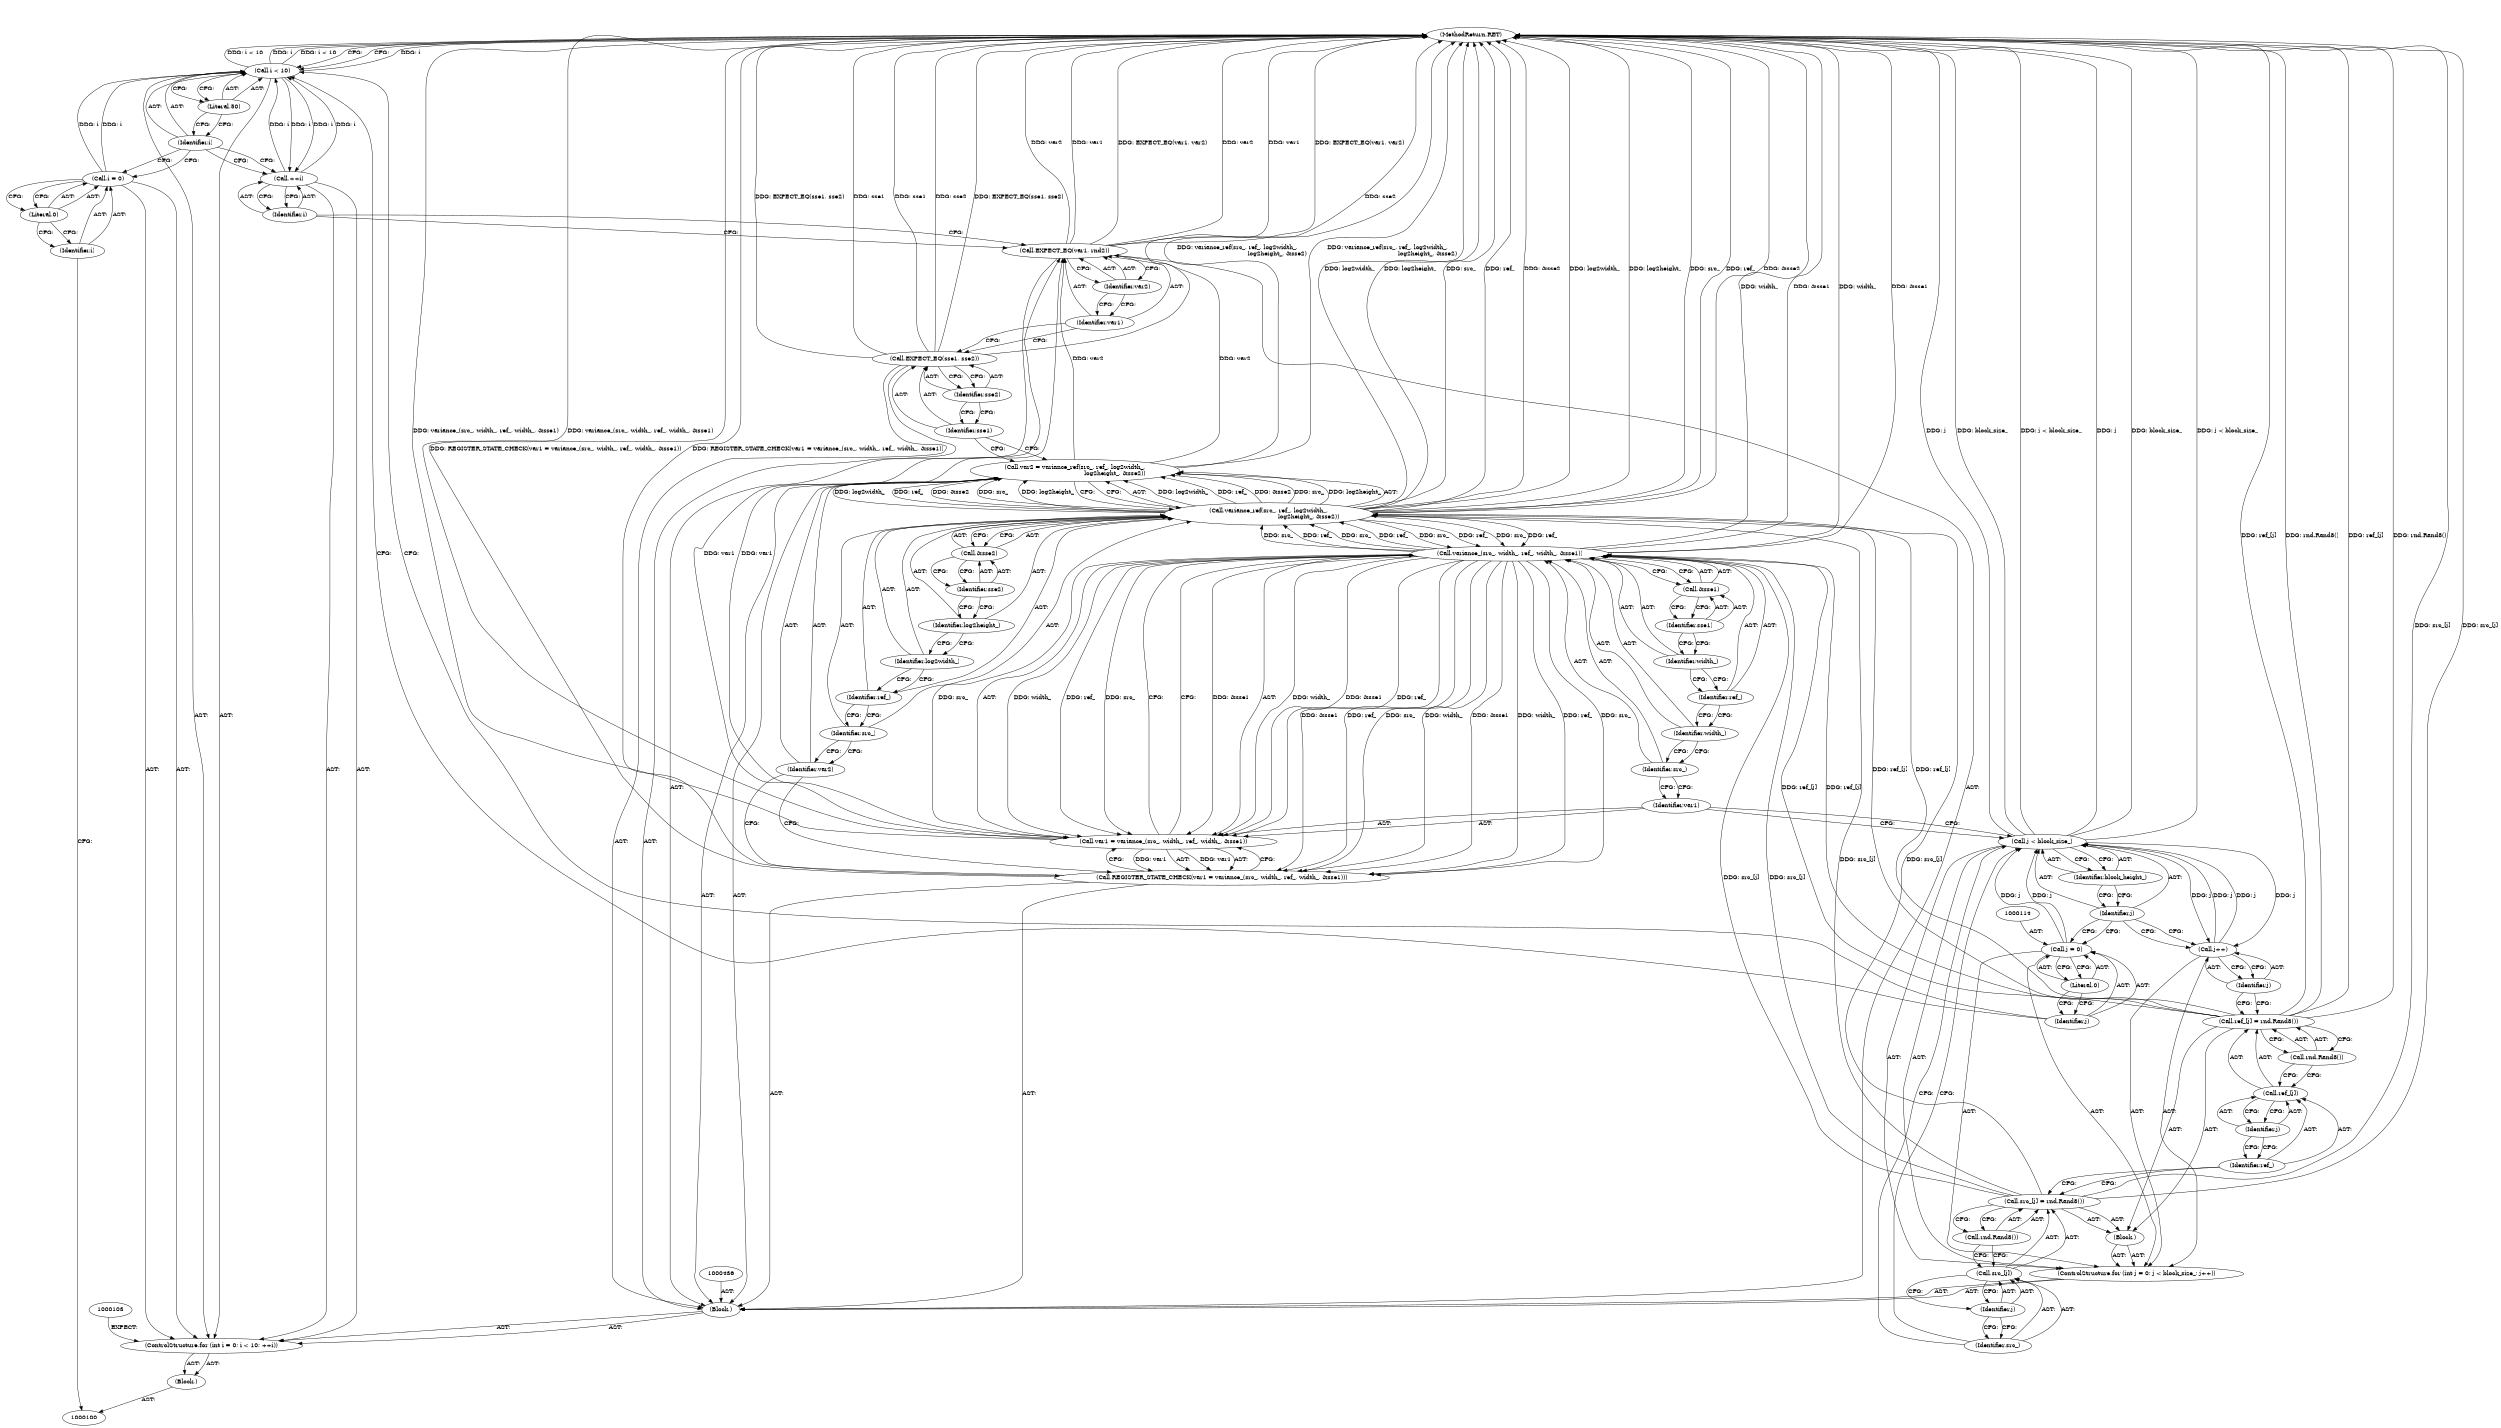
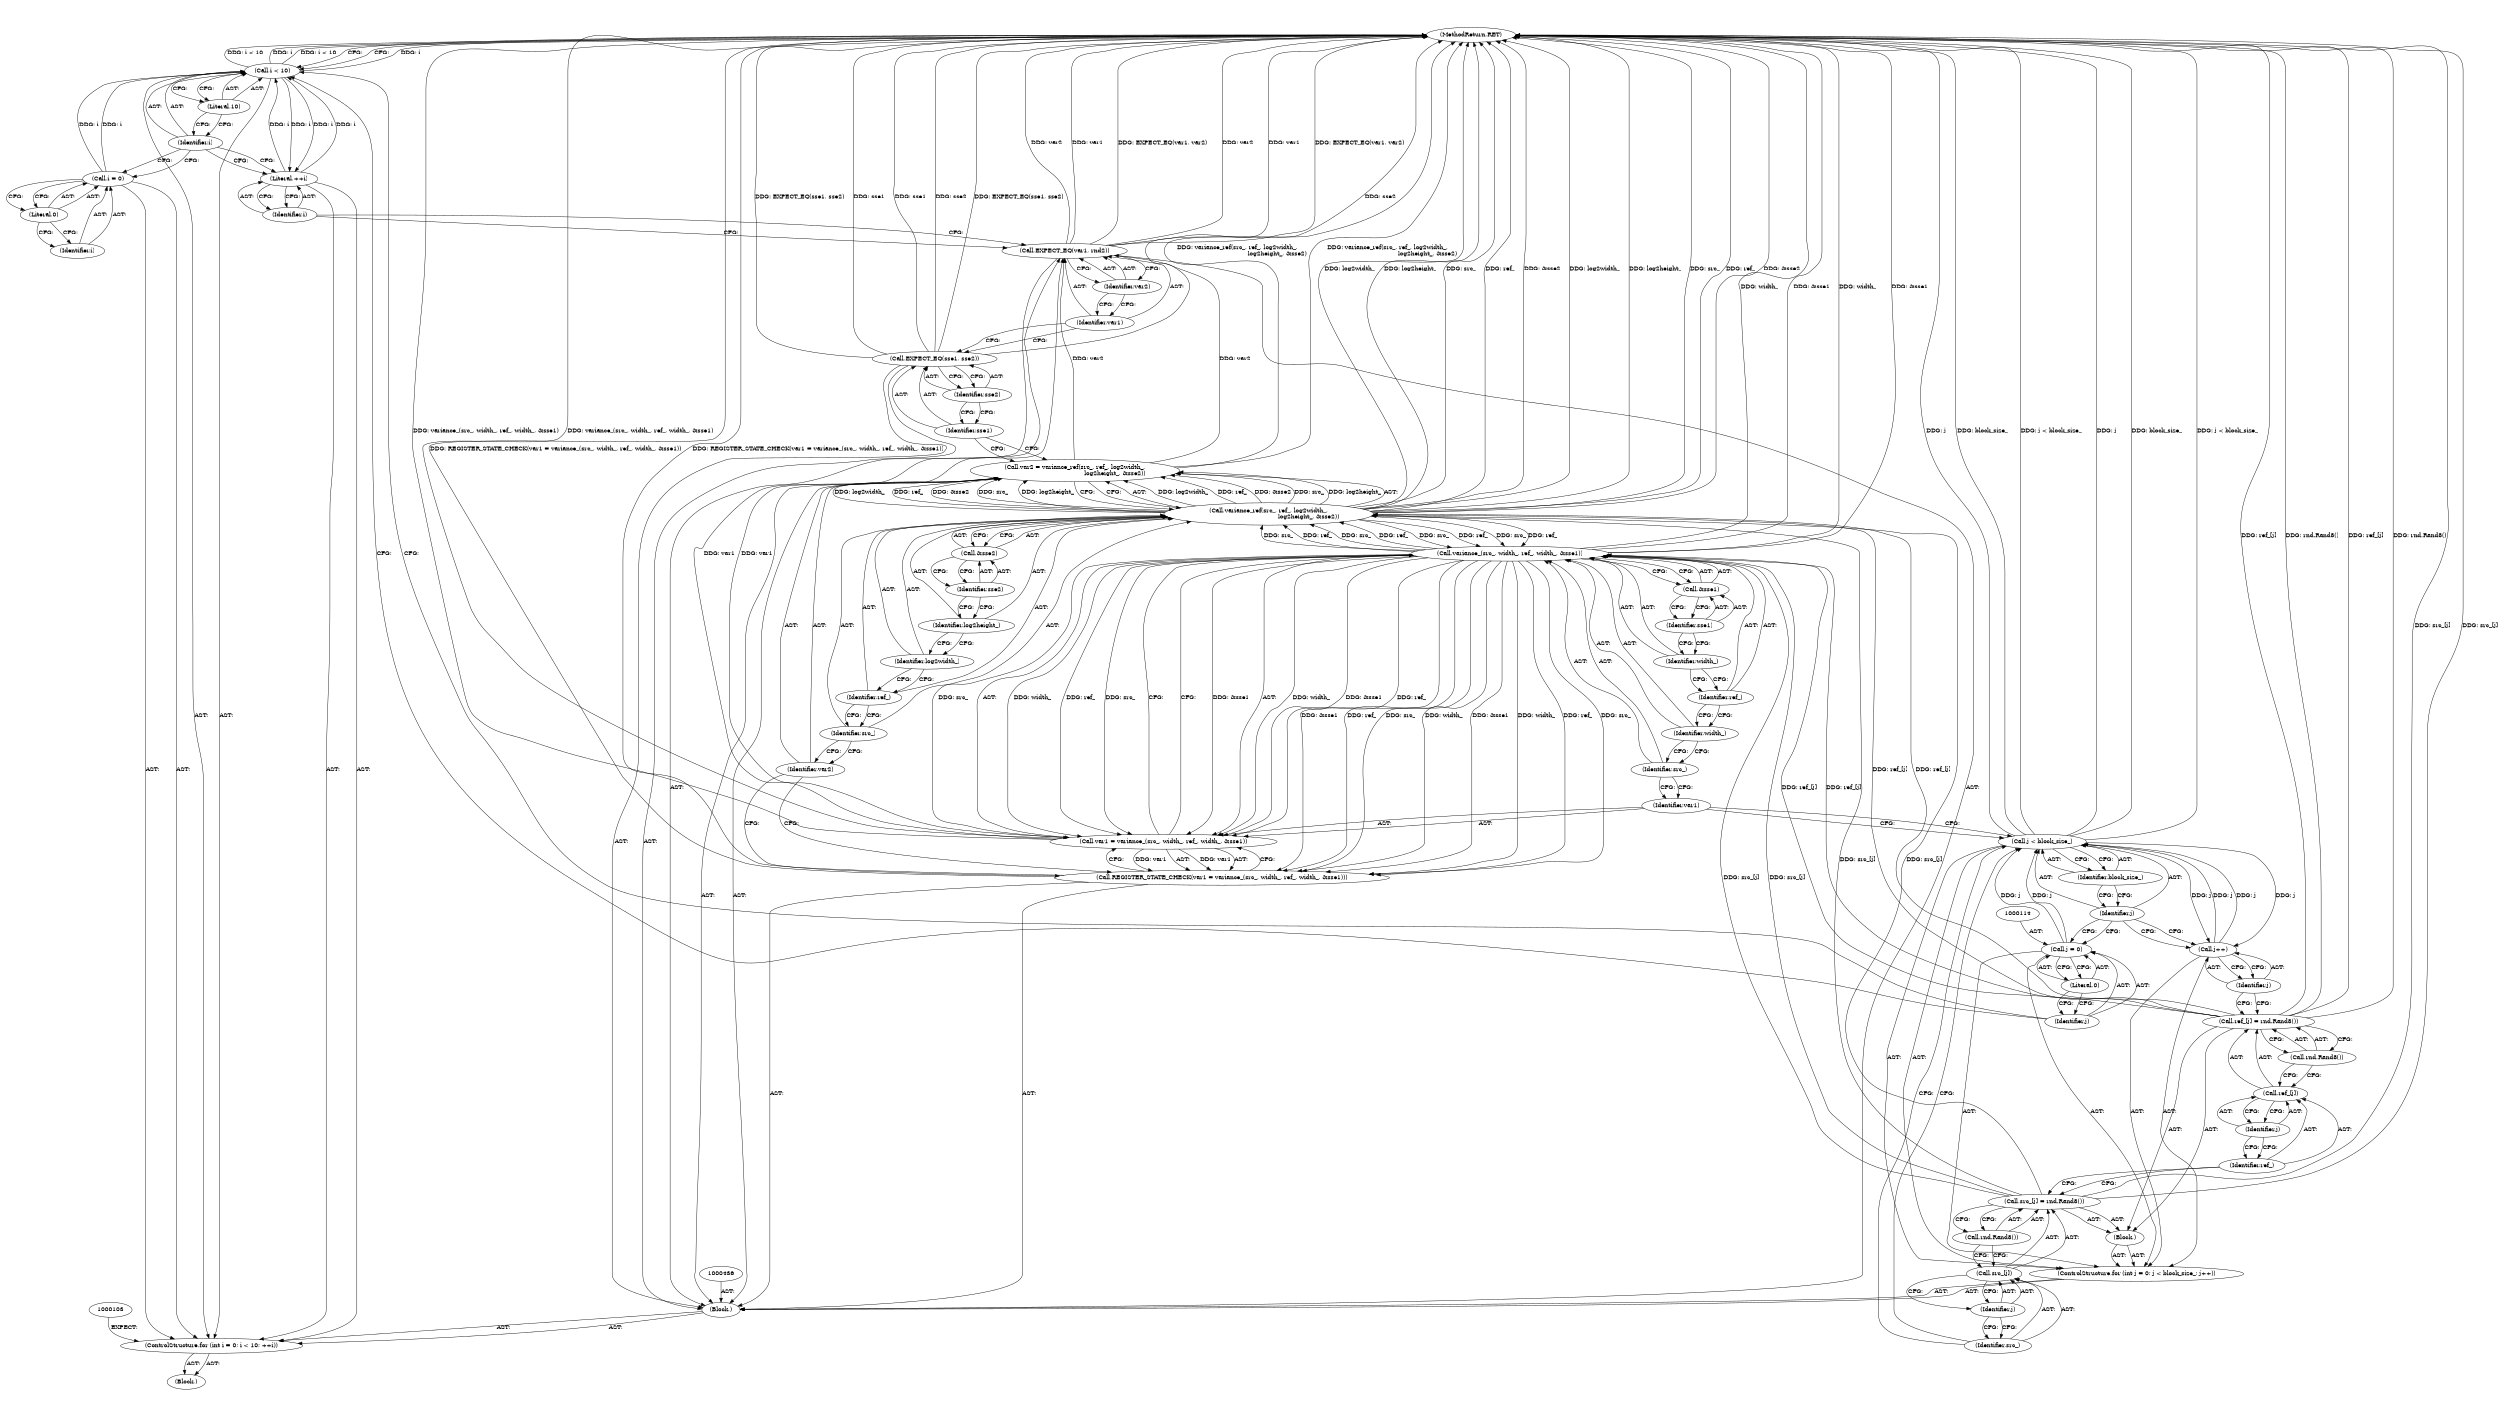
node "(Literal,50)": label "(Literal,50)" -> "(Literal,10)"
node "(Call,++i)": label "(Call,++i)" -> "(Literal,++i)"
node "(Identifier,block_height_)": label "(Identifier,block_height_)" -> "(Identifier,block_size_)"
node "1000100": removed
